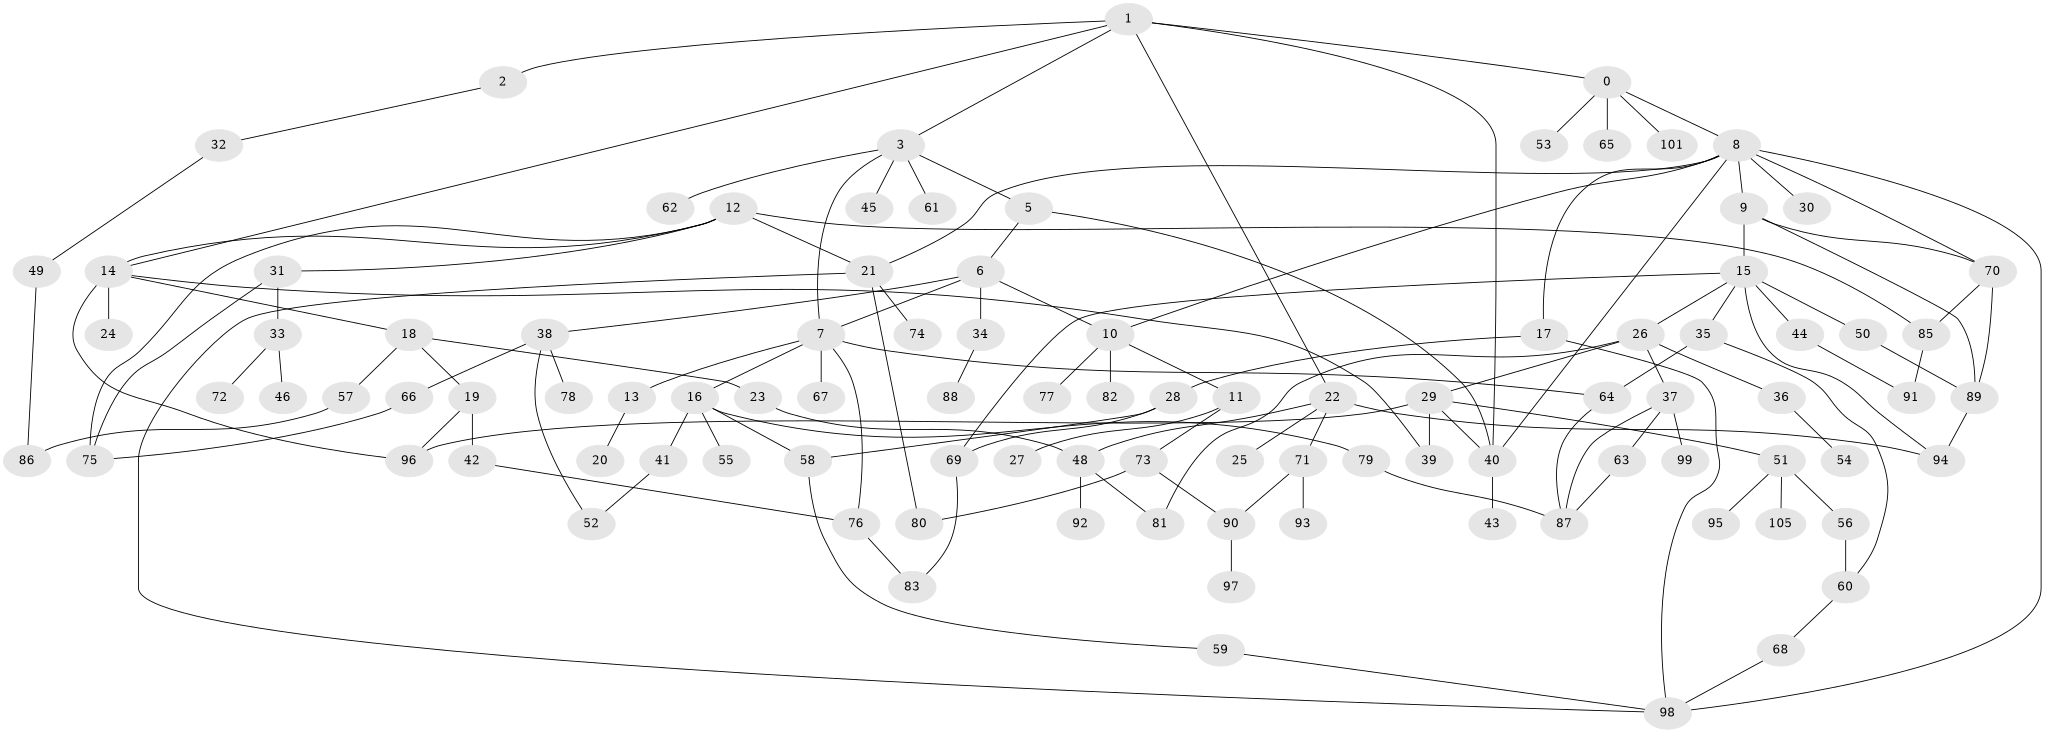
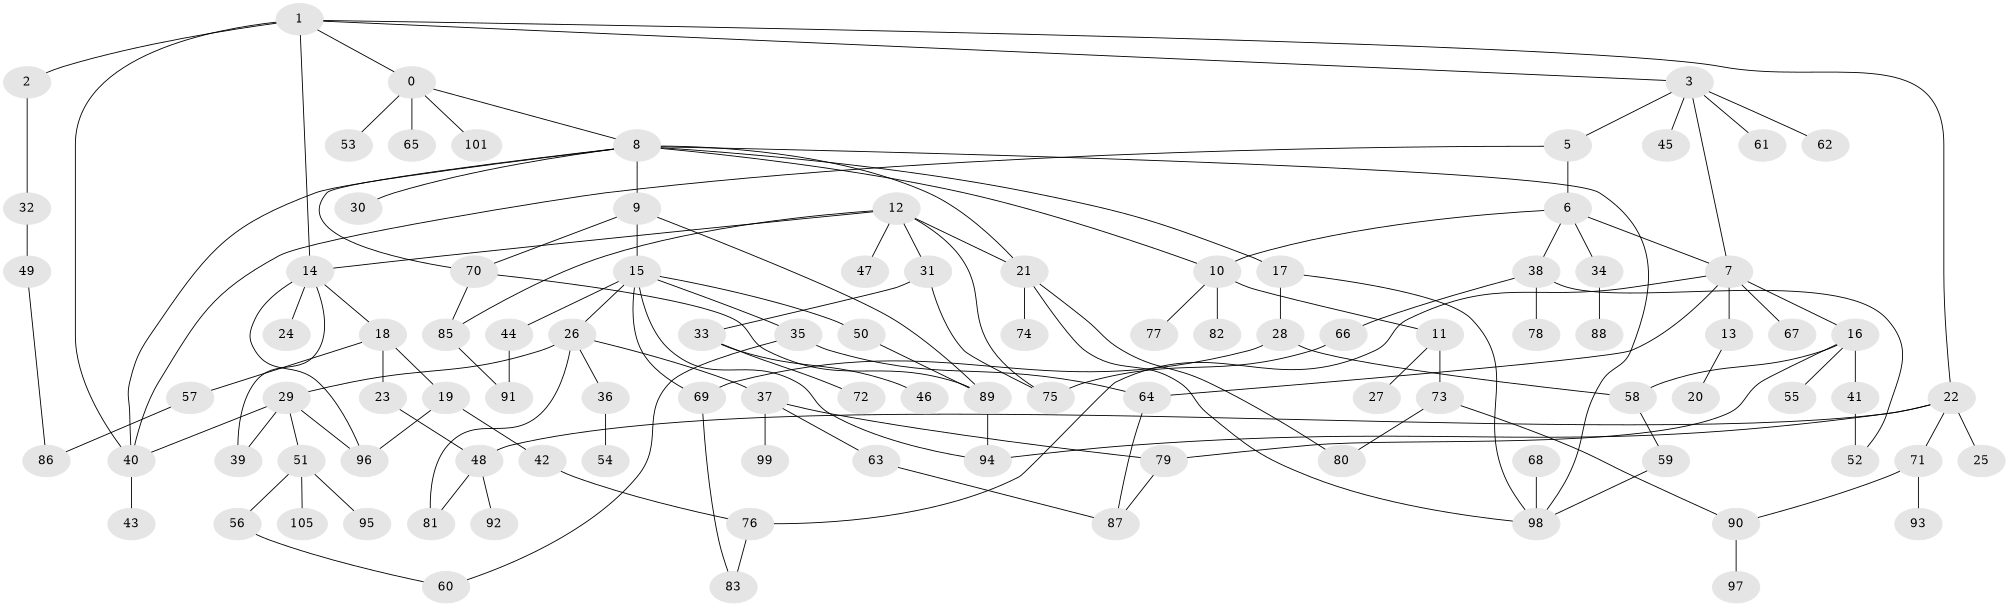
node "47": added
edge "37" -- "87": now "37" -- "79"
edge "60" -- "68": removed
